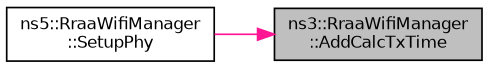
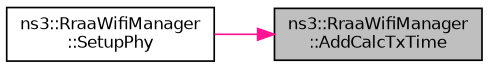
node "ns5::RraaWifiManager ::SetupPhy": label "ns5::RraaWifiManager ::SetupPhy" -> "ns3::RraaWifiManager ::SetupPhy"
